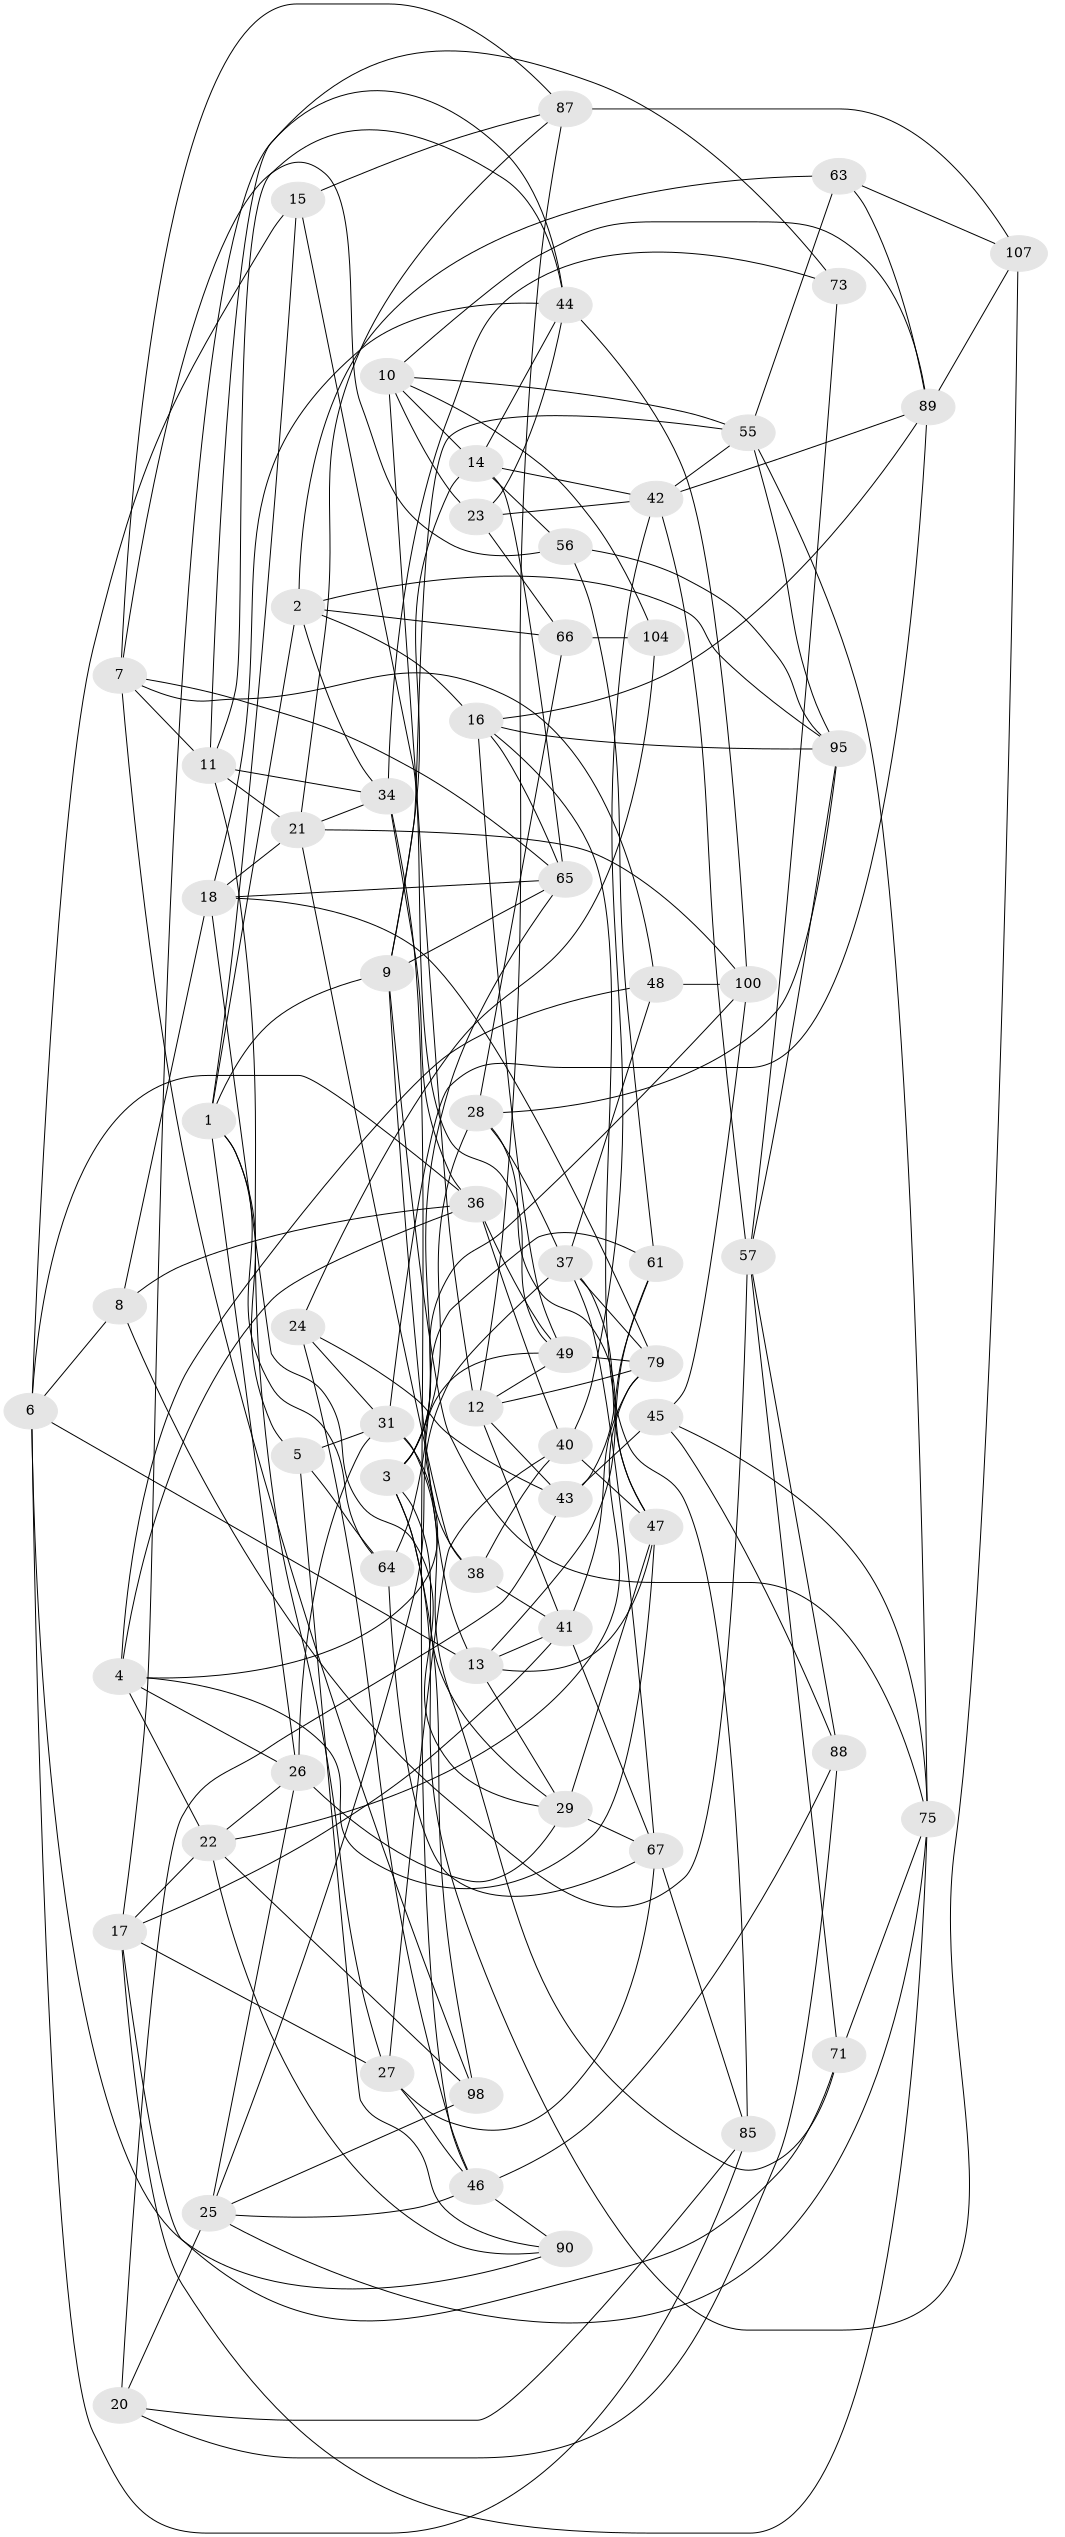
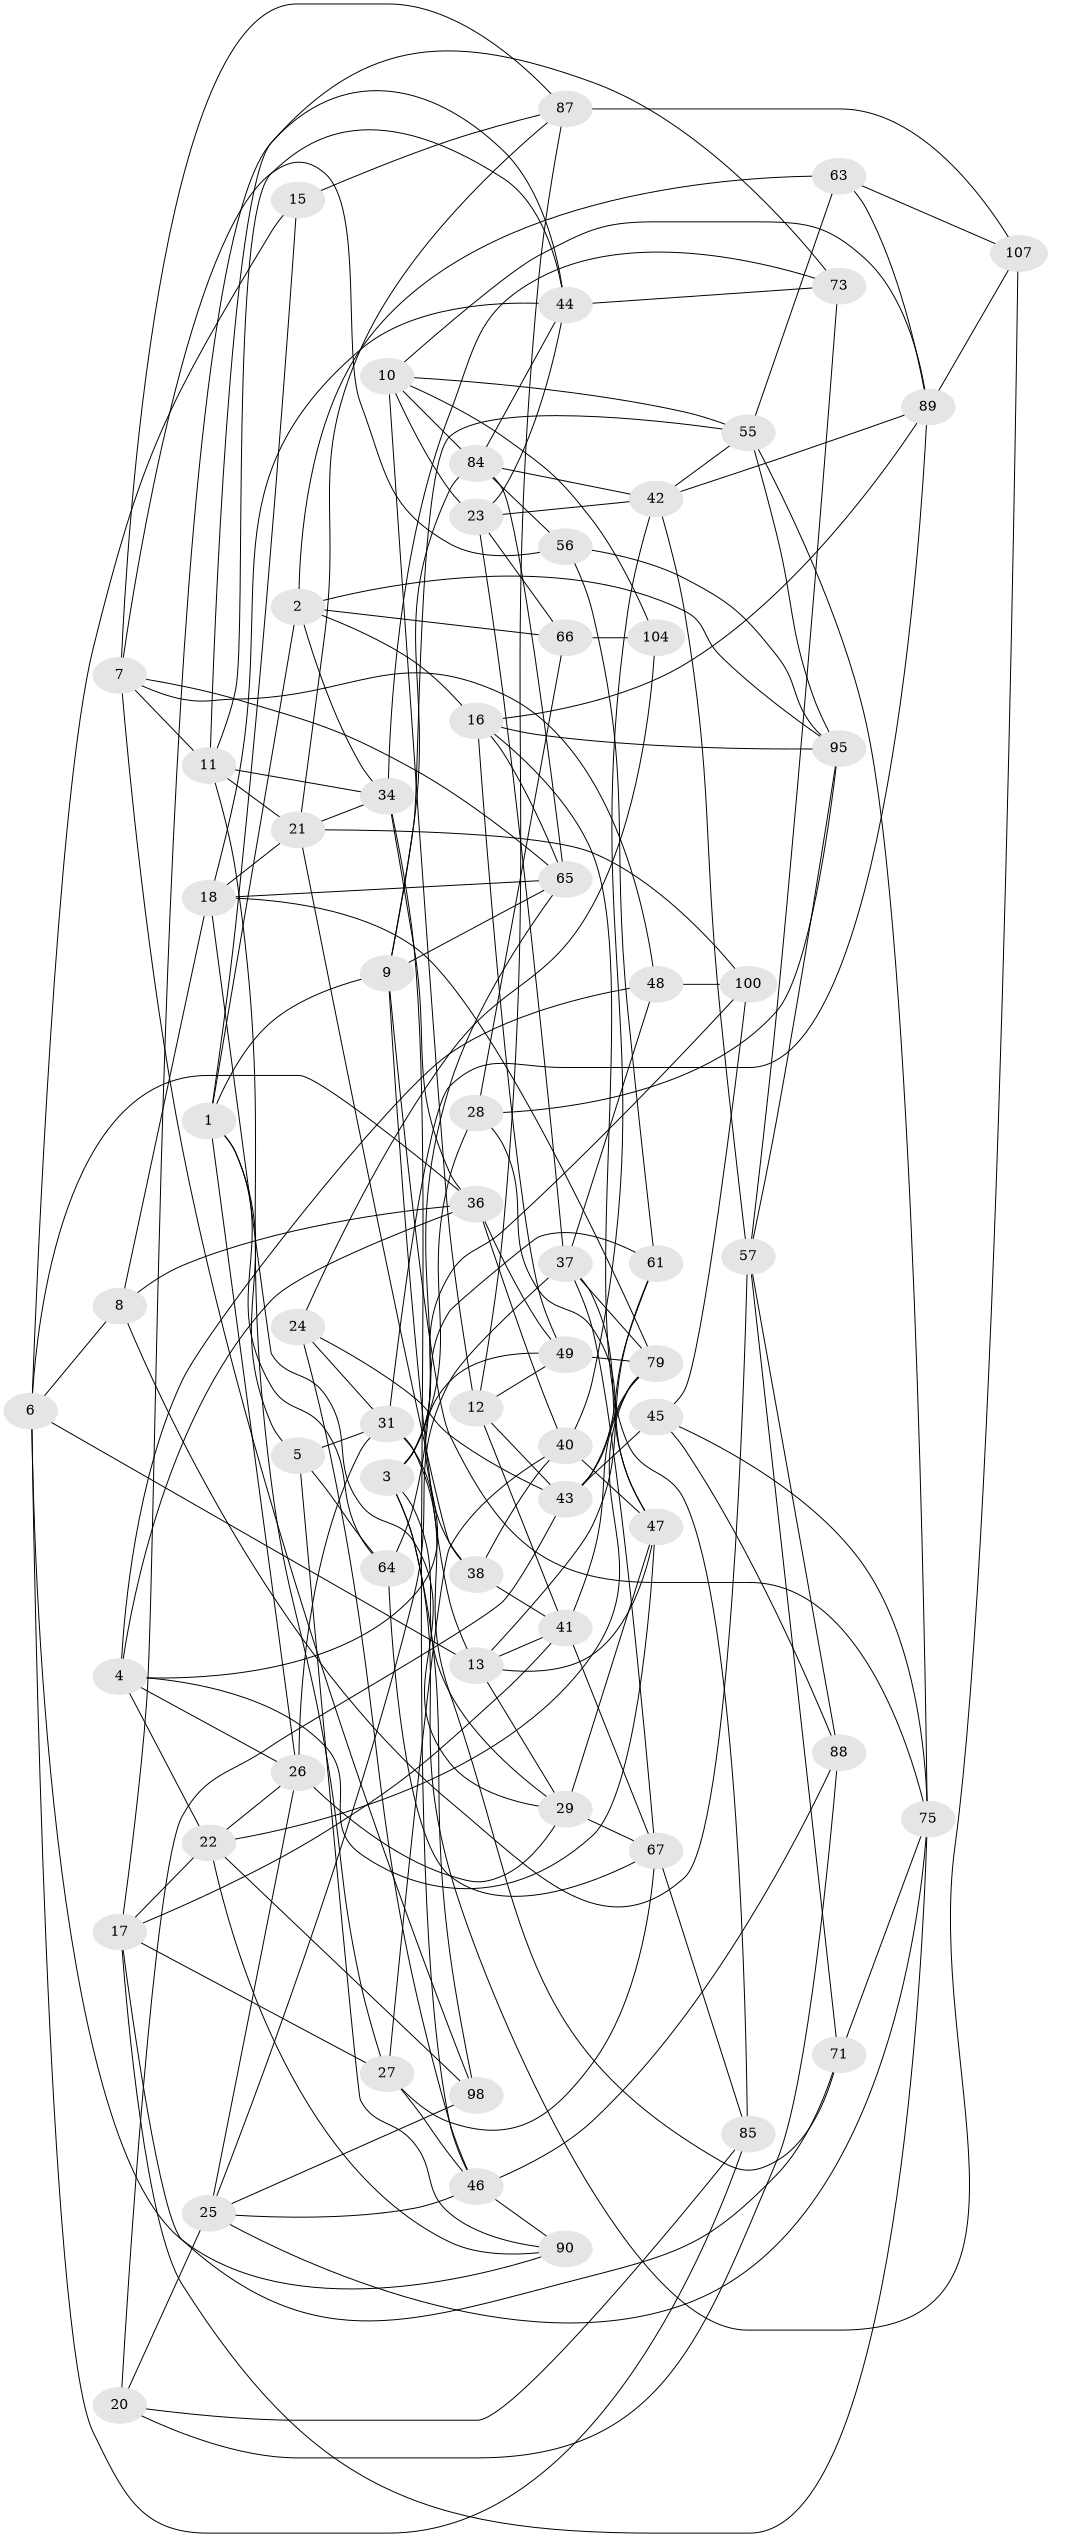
node "14": label "14" -> "84"
edge "44" -- "100": now "44" -- "73"
edge "15" -- "49": removed
edge "28" -- "37": now "23" -- "37"
edge "79" -- "12": now "79" -- "43"
